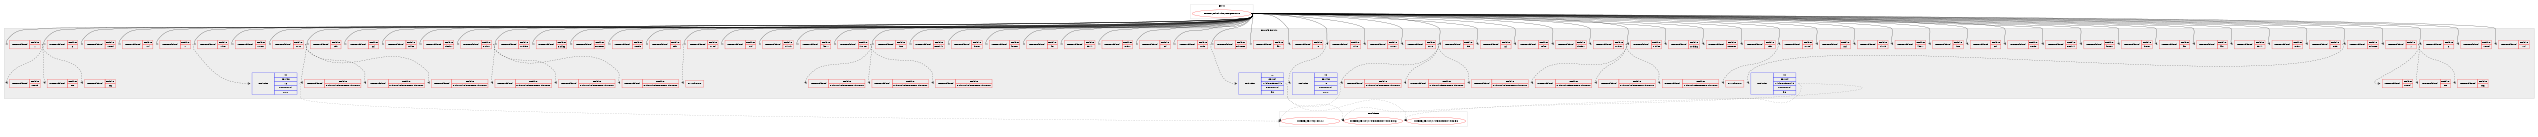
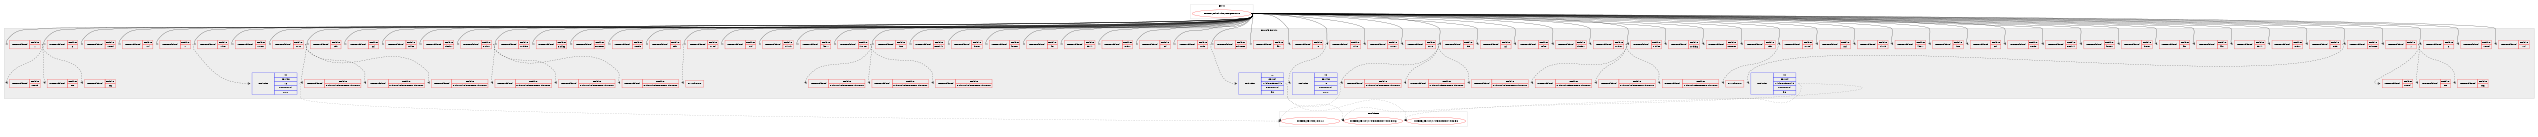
node "portage://dev-libs/vc-1.4.4": label "portage://dev-libs/vc-1.4.4" -> "portage://dev-http/vc-1.4.4"
